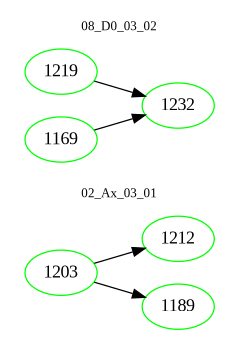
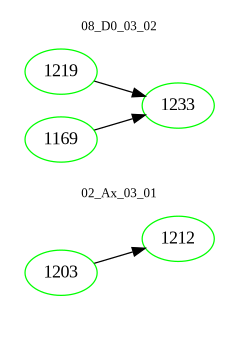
node "1232": label "1232" -> "1233"
node "1189": removed
